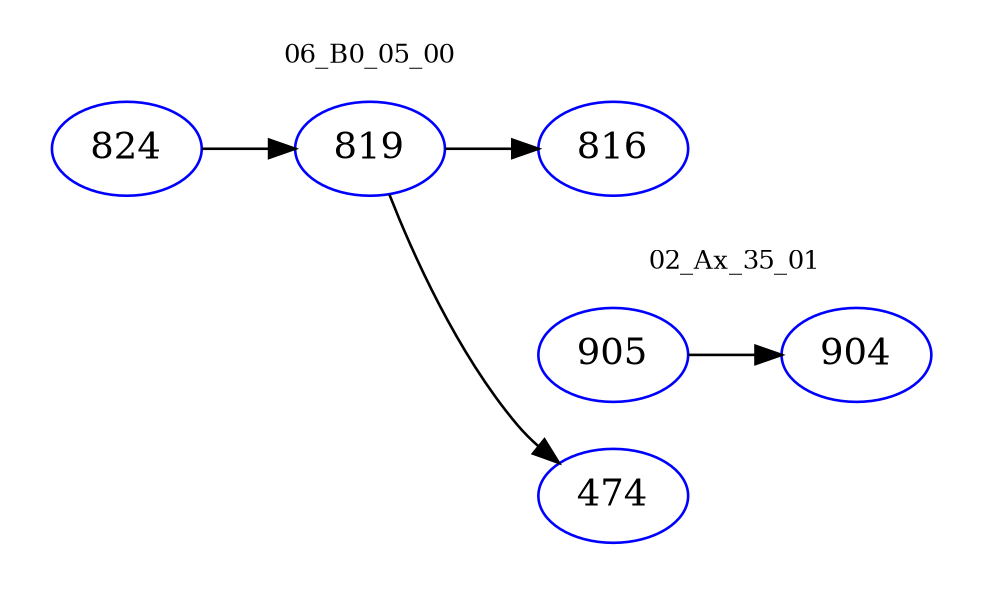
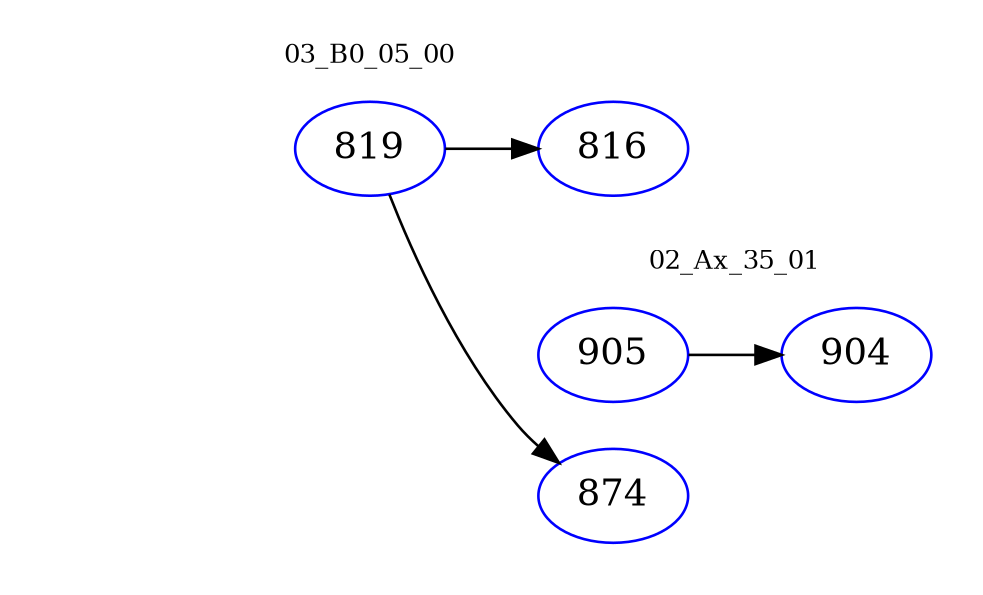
cluster "06_B0_05_00": label "06_B0_05_00" -> "03_B0_05_00"
node "824": removed
node "474": label "474" -> "874"
